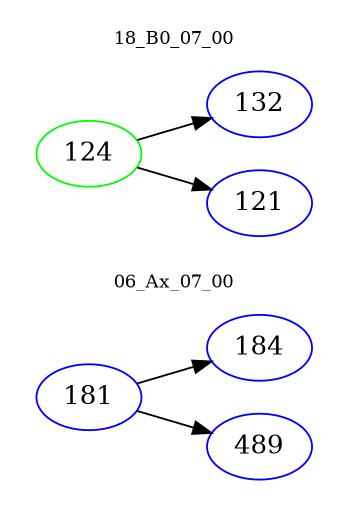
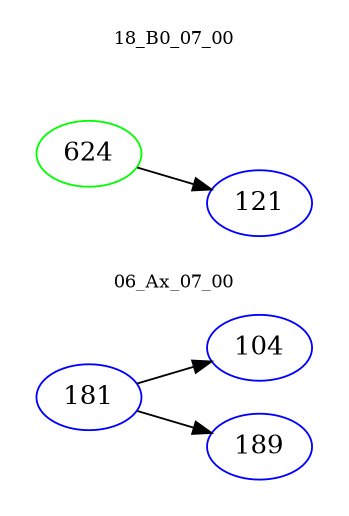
node "132": removed
node "124": label "124" -> "624"
node "184": label "184" -> "104"
node "489": label "489" -> "189"
